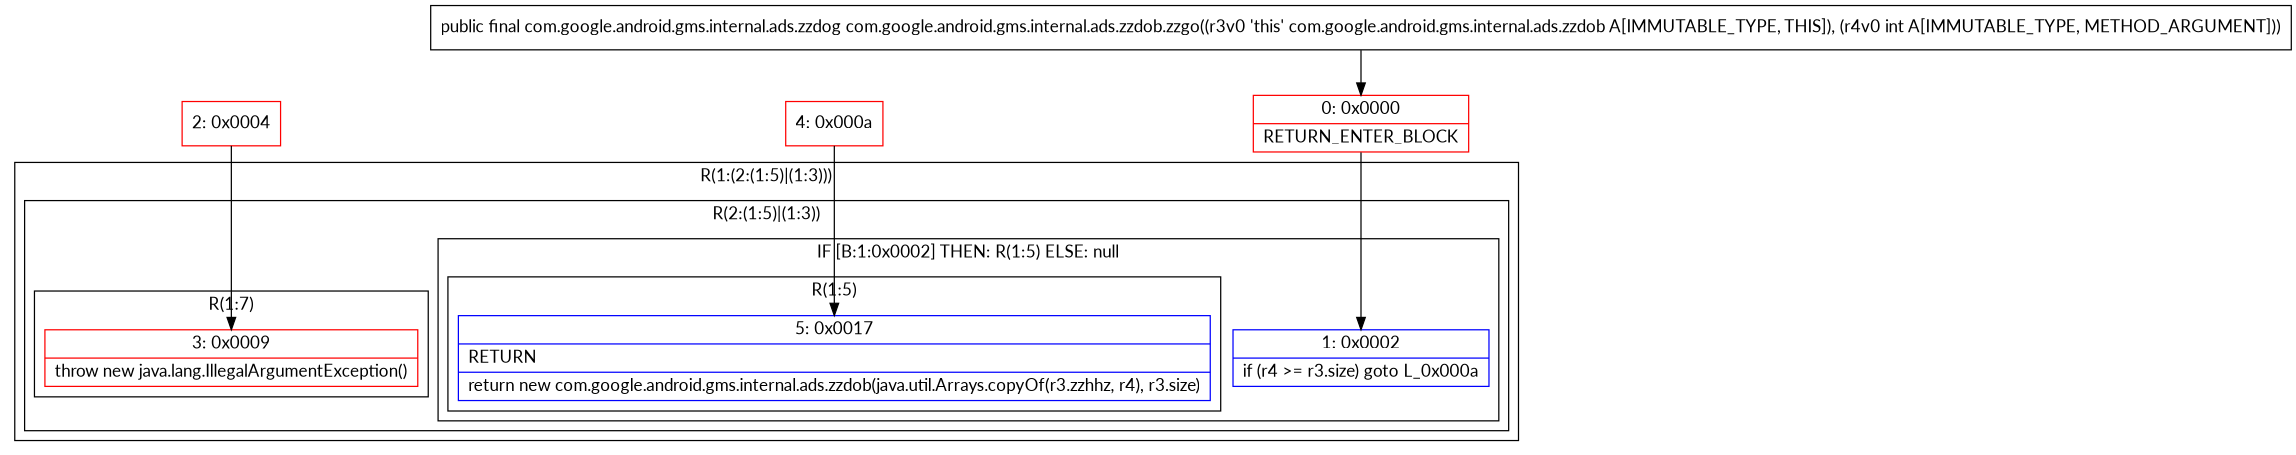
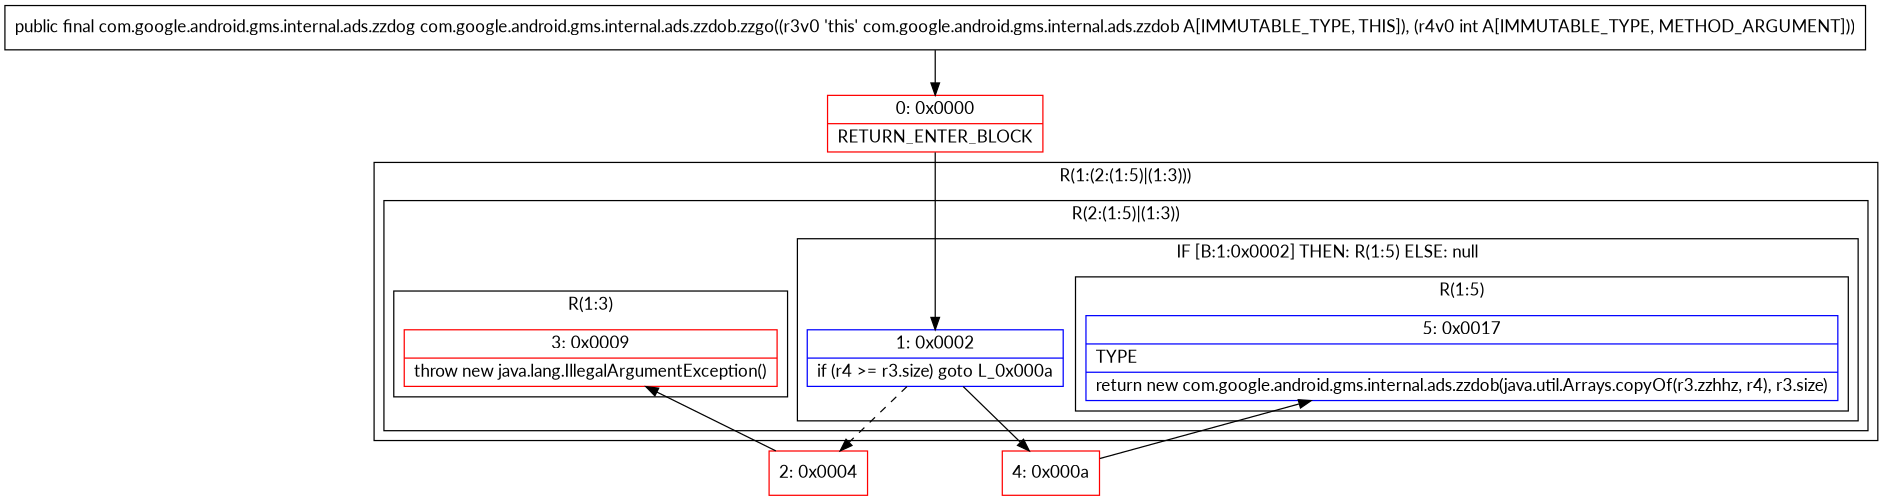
cluster "R(1:7)": label "R(1:7)" -> "R(1:3)"
node "5: 0x0017": text "RETURN" -> "TYPE"
edge "1: 0x0002" -> "2: 0x0004": added
edge "1: 0x0002" -> "4: 0x000a": added
